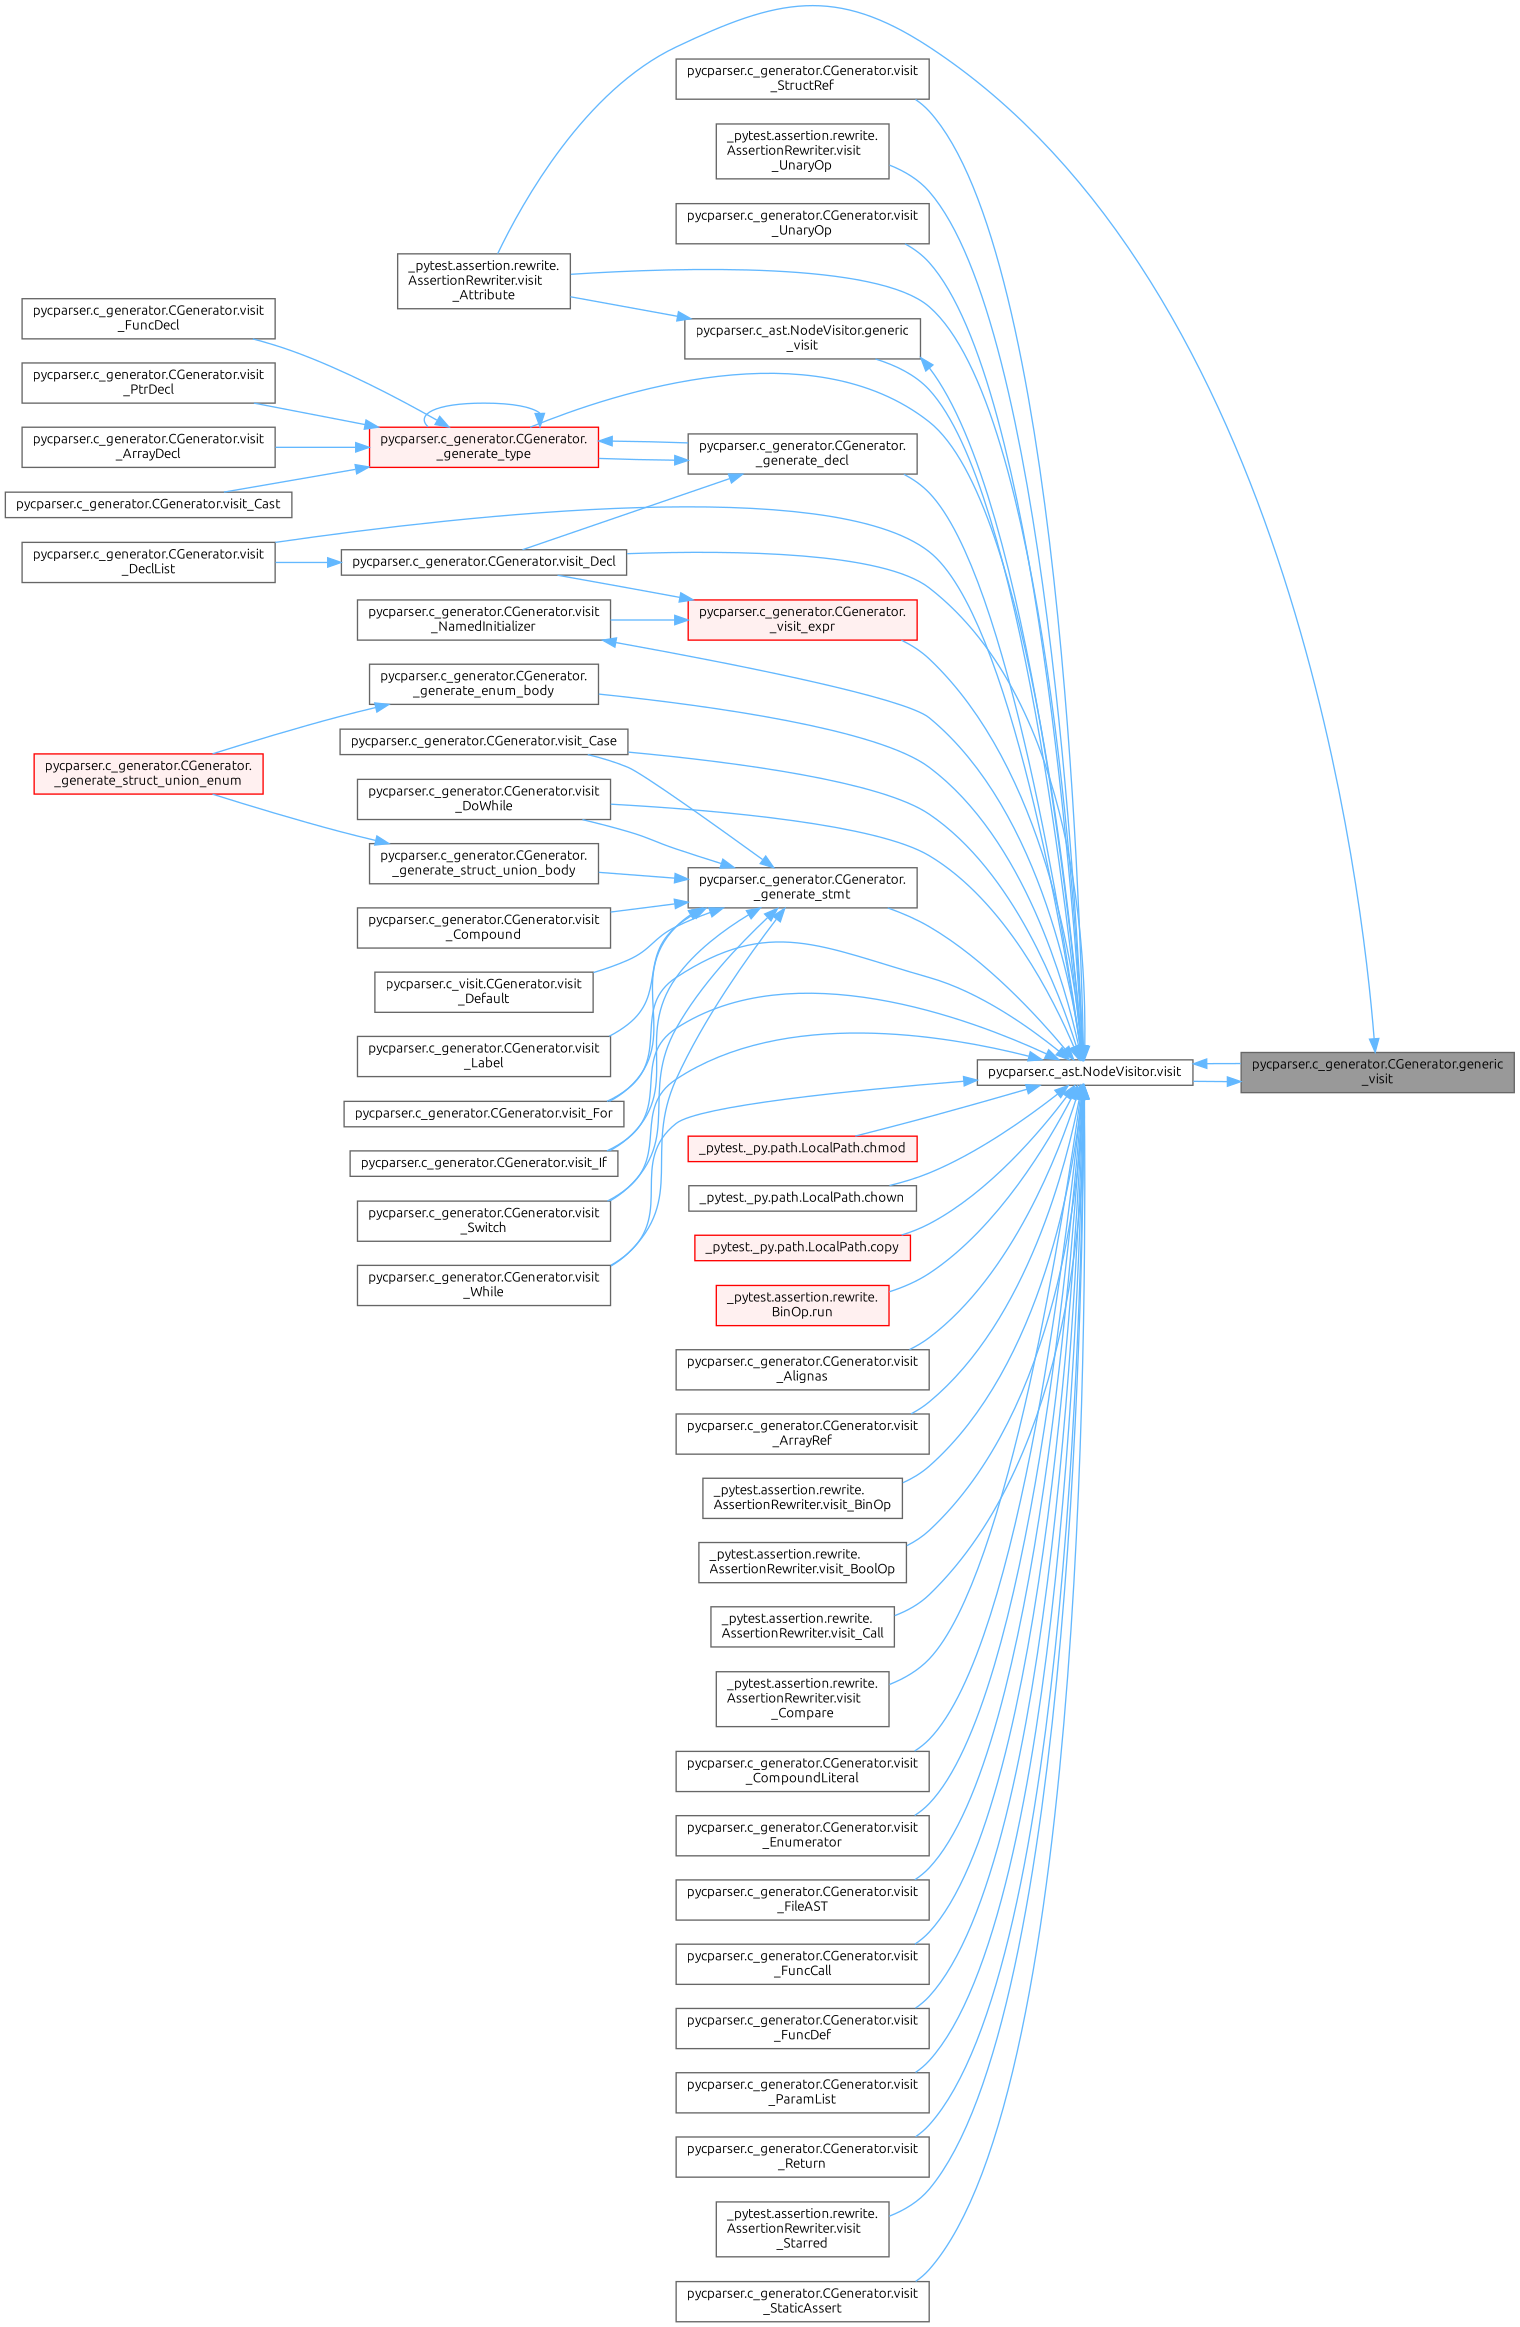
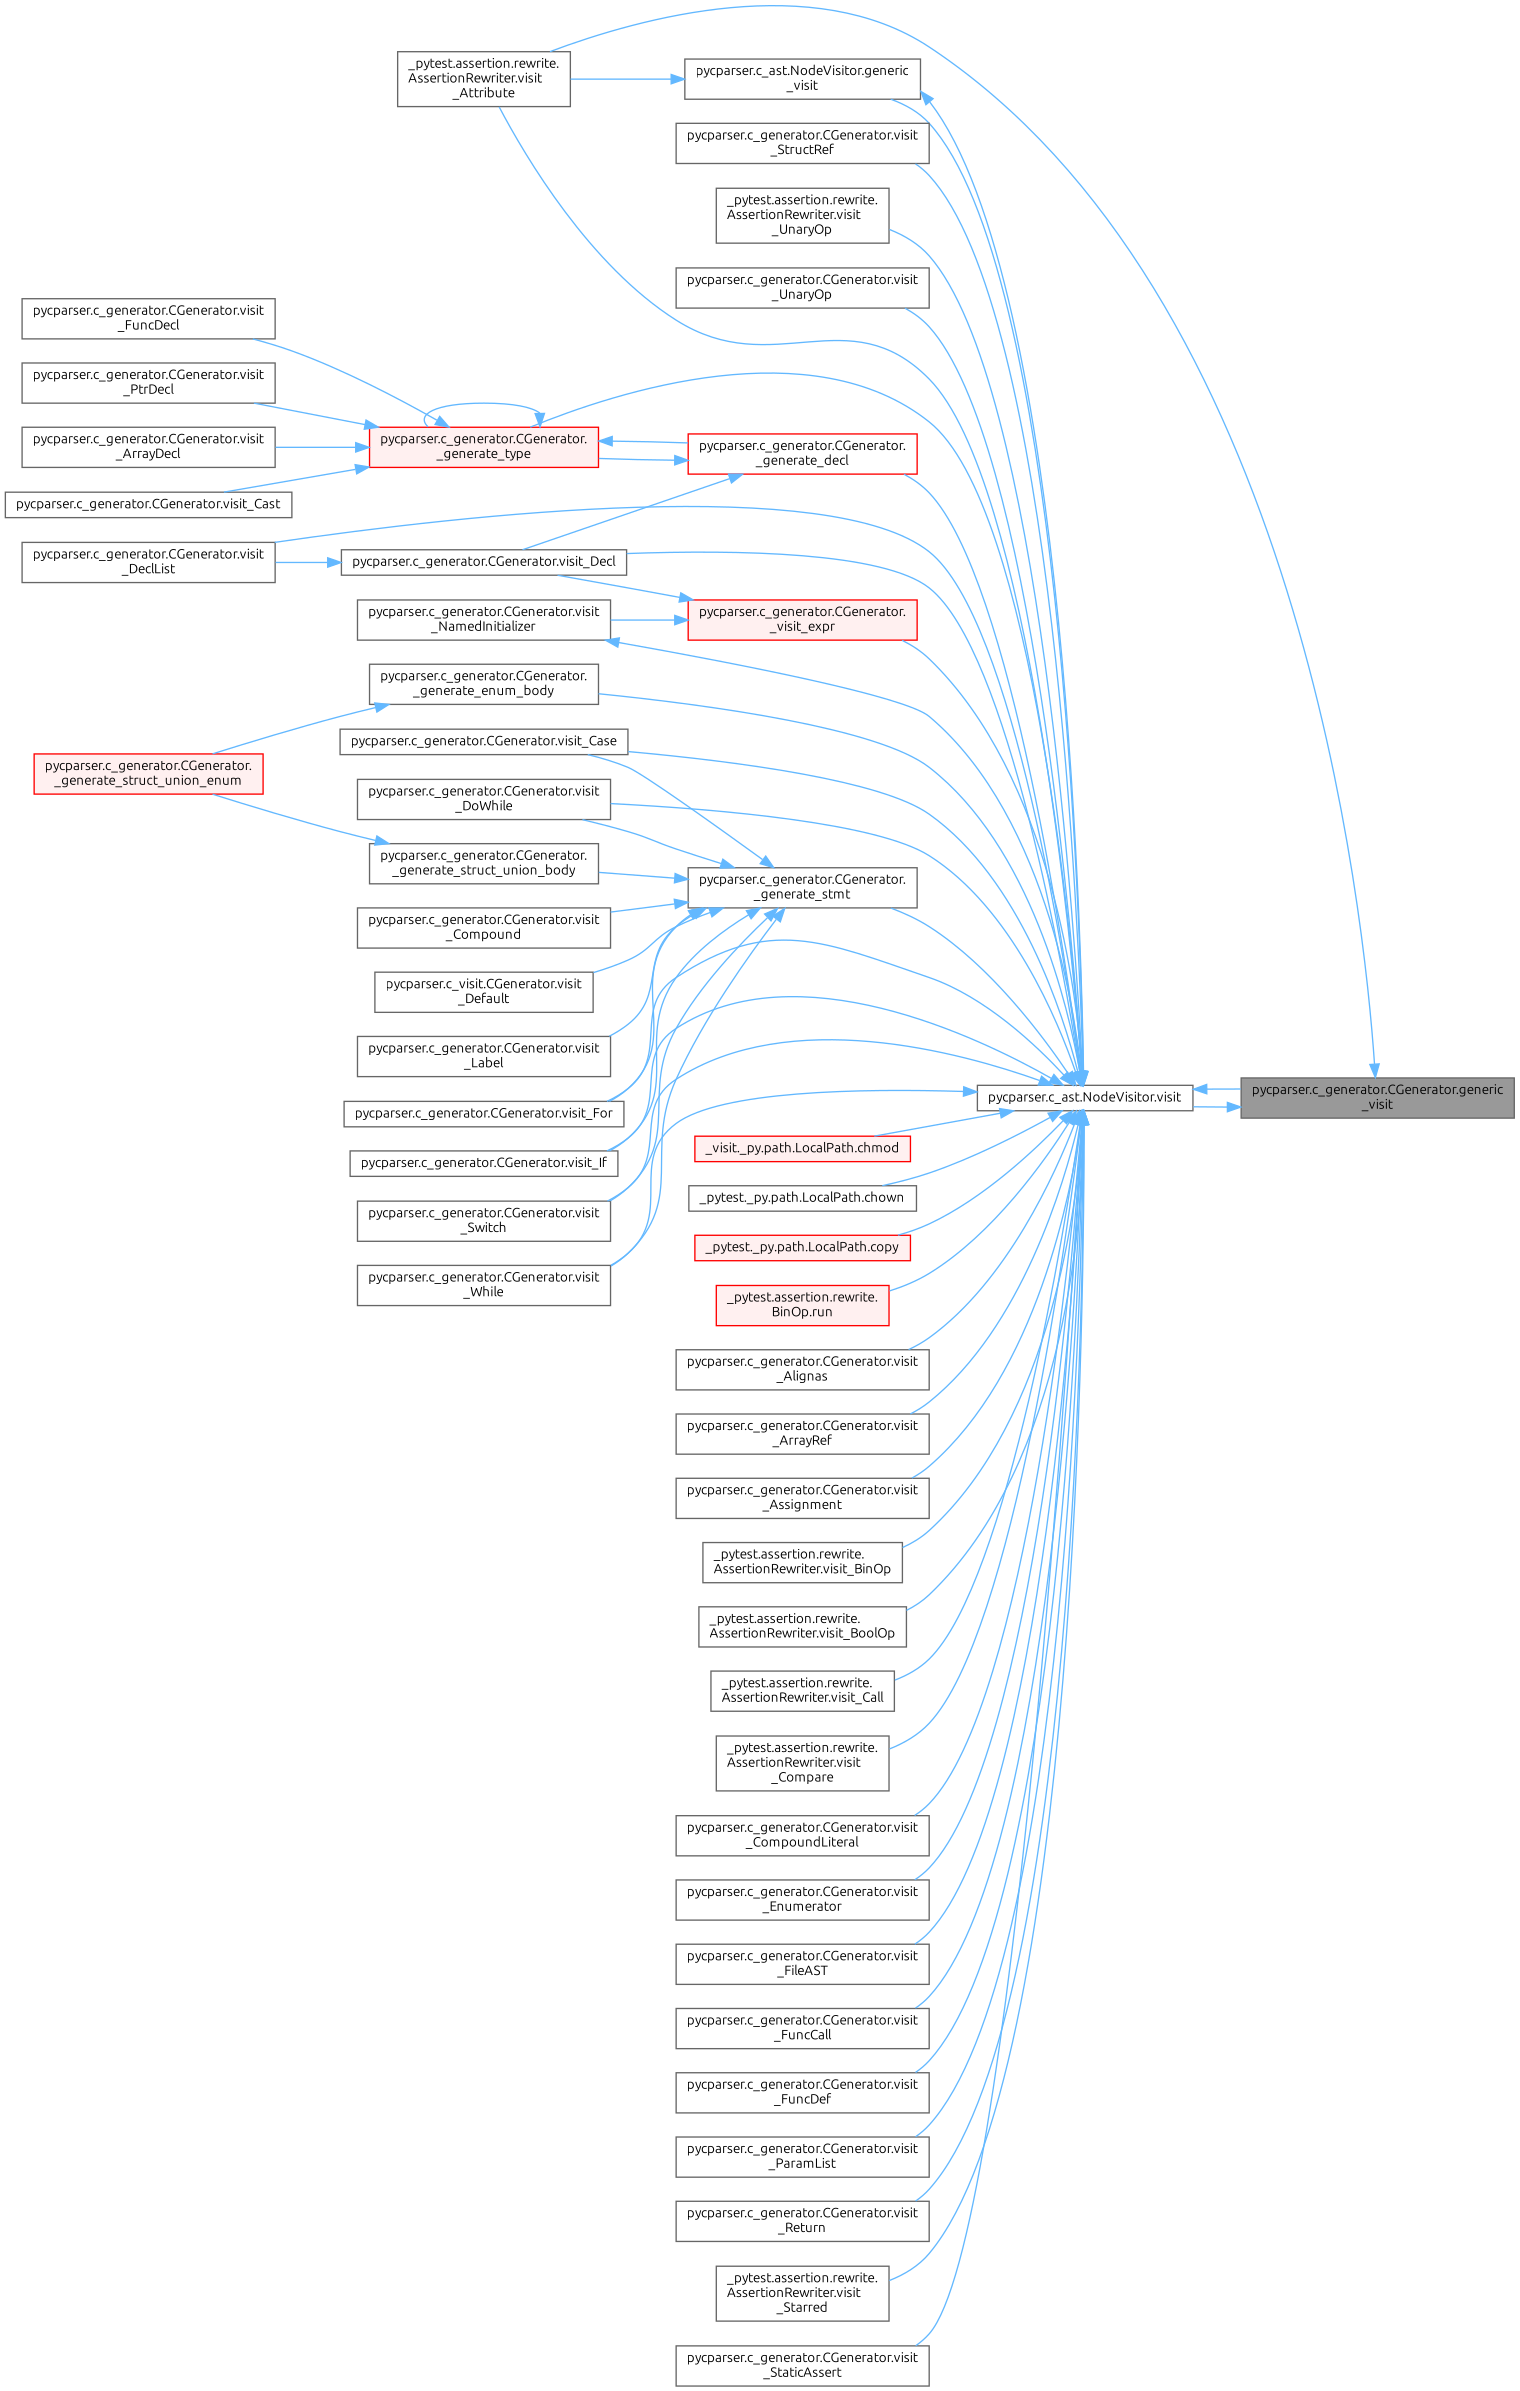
node "pycparser.c_generator.CGenerator. _generate_decl": color grey40 -> red
node "_pytest._py.path.LocalPath.chmod": label "_pytest._py.path.LocalPath.chmod" -> "_visit._py.path.LocalPath.chmod"
node "pycparser.c_generator.CGenerator.visit _Assignment": added
